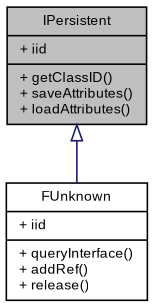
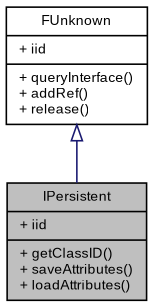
edge "FUnknown" -> "IPersistent": reversed
